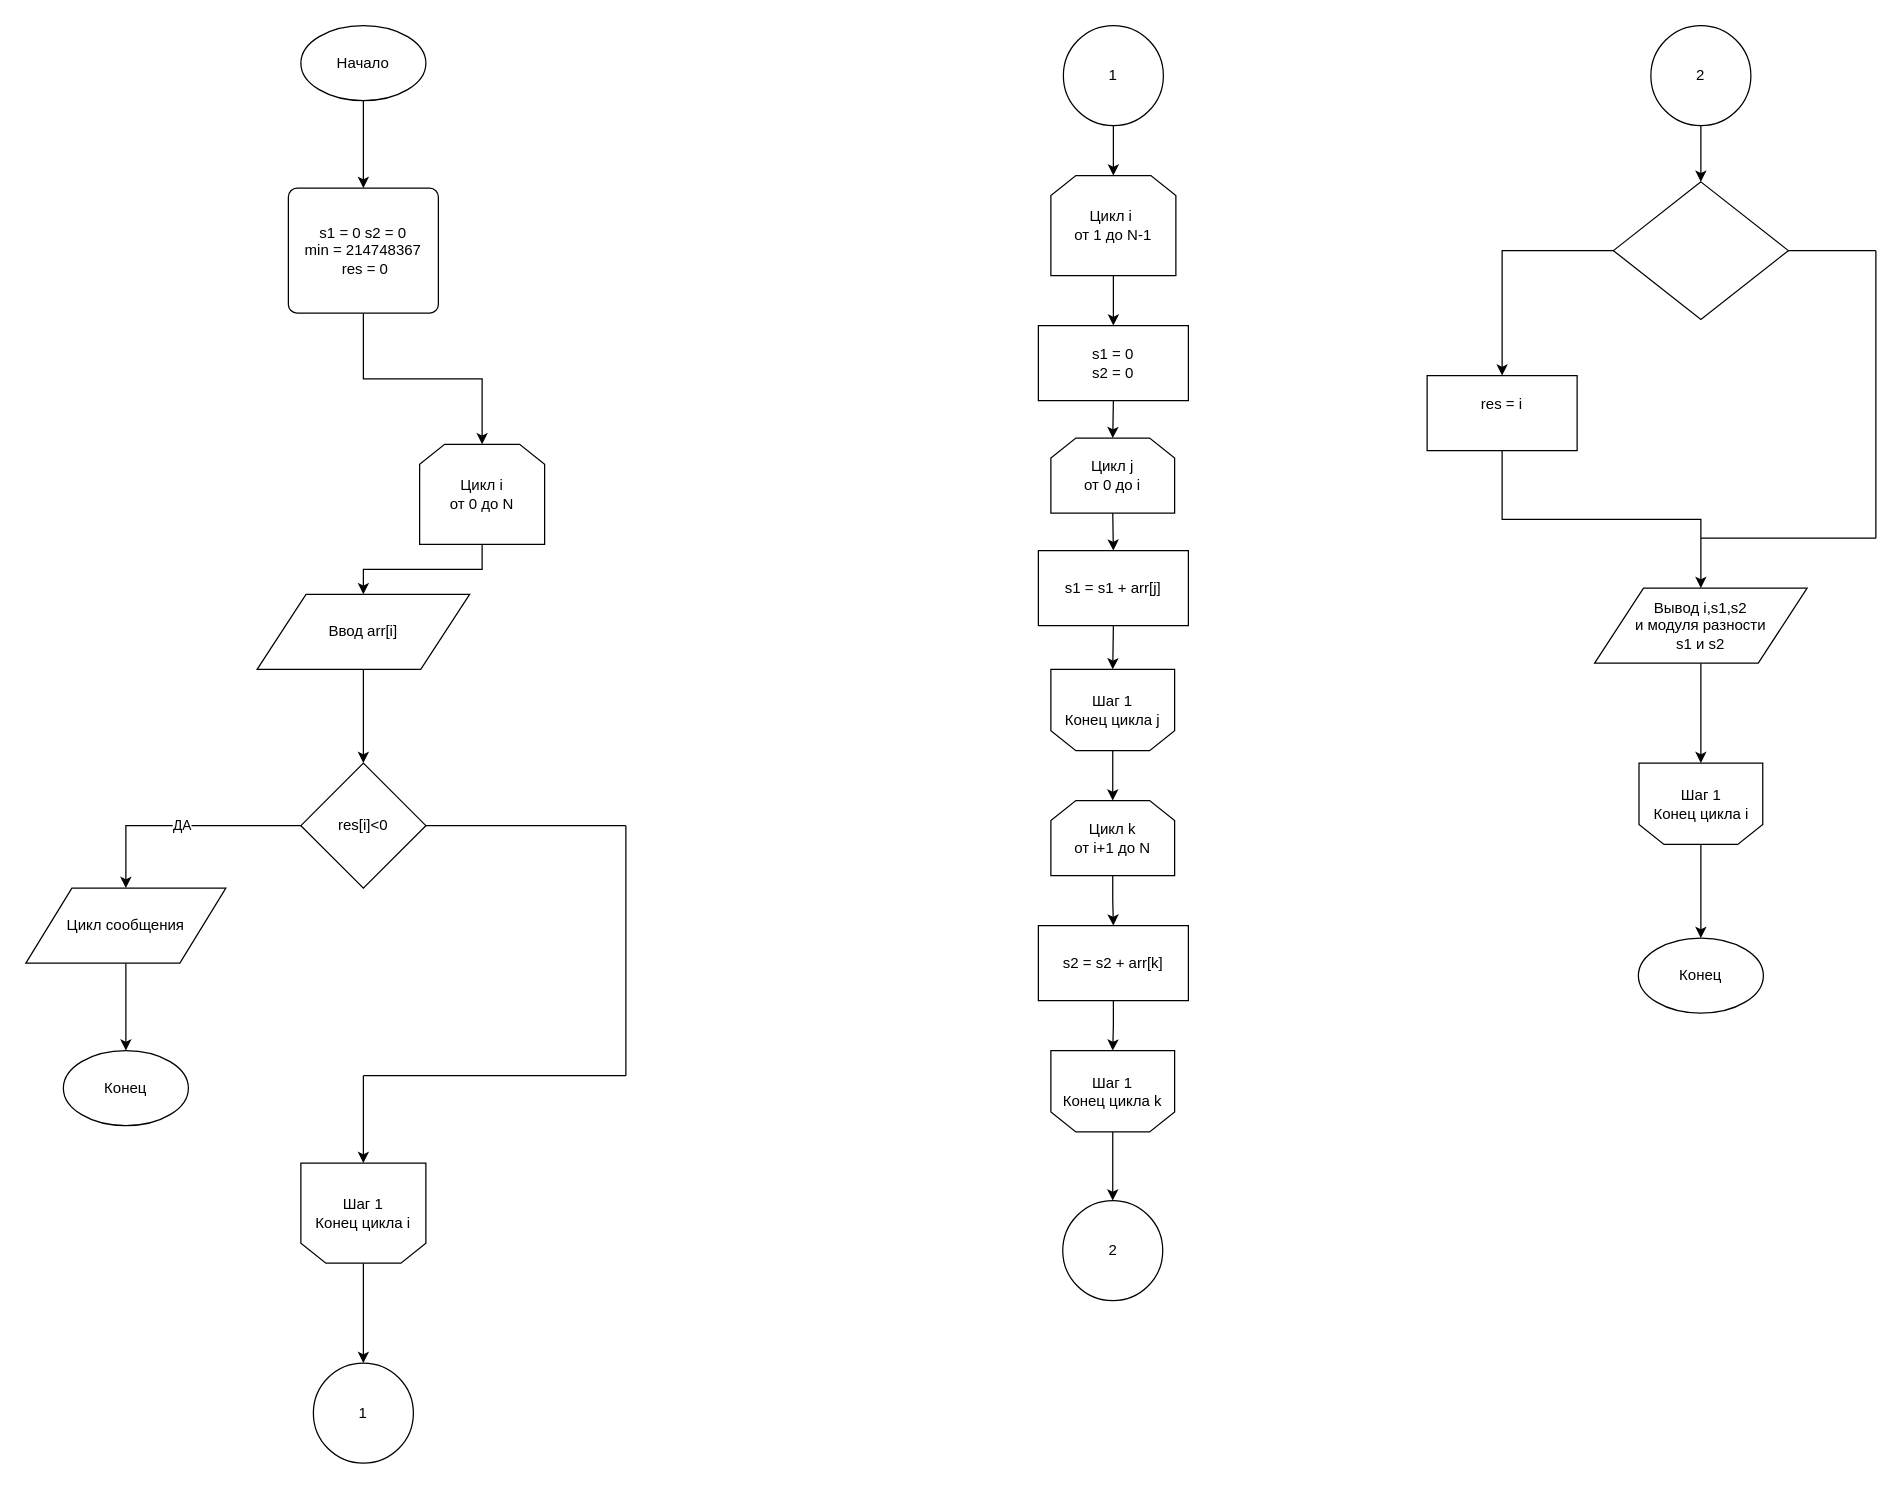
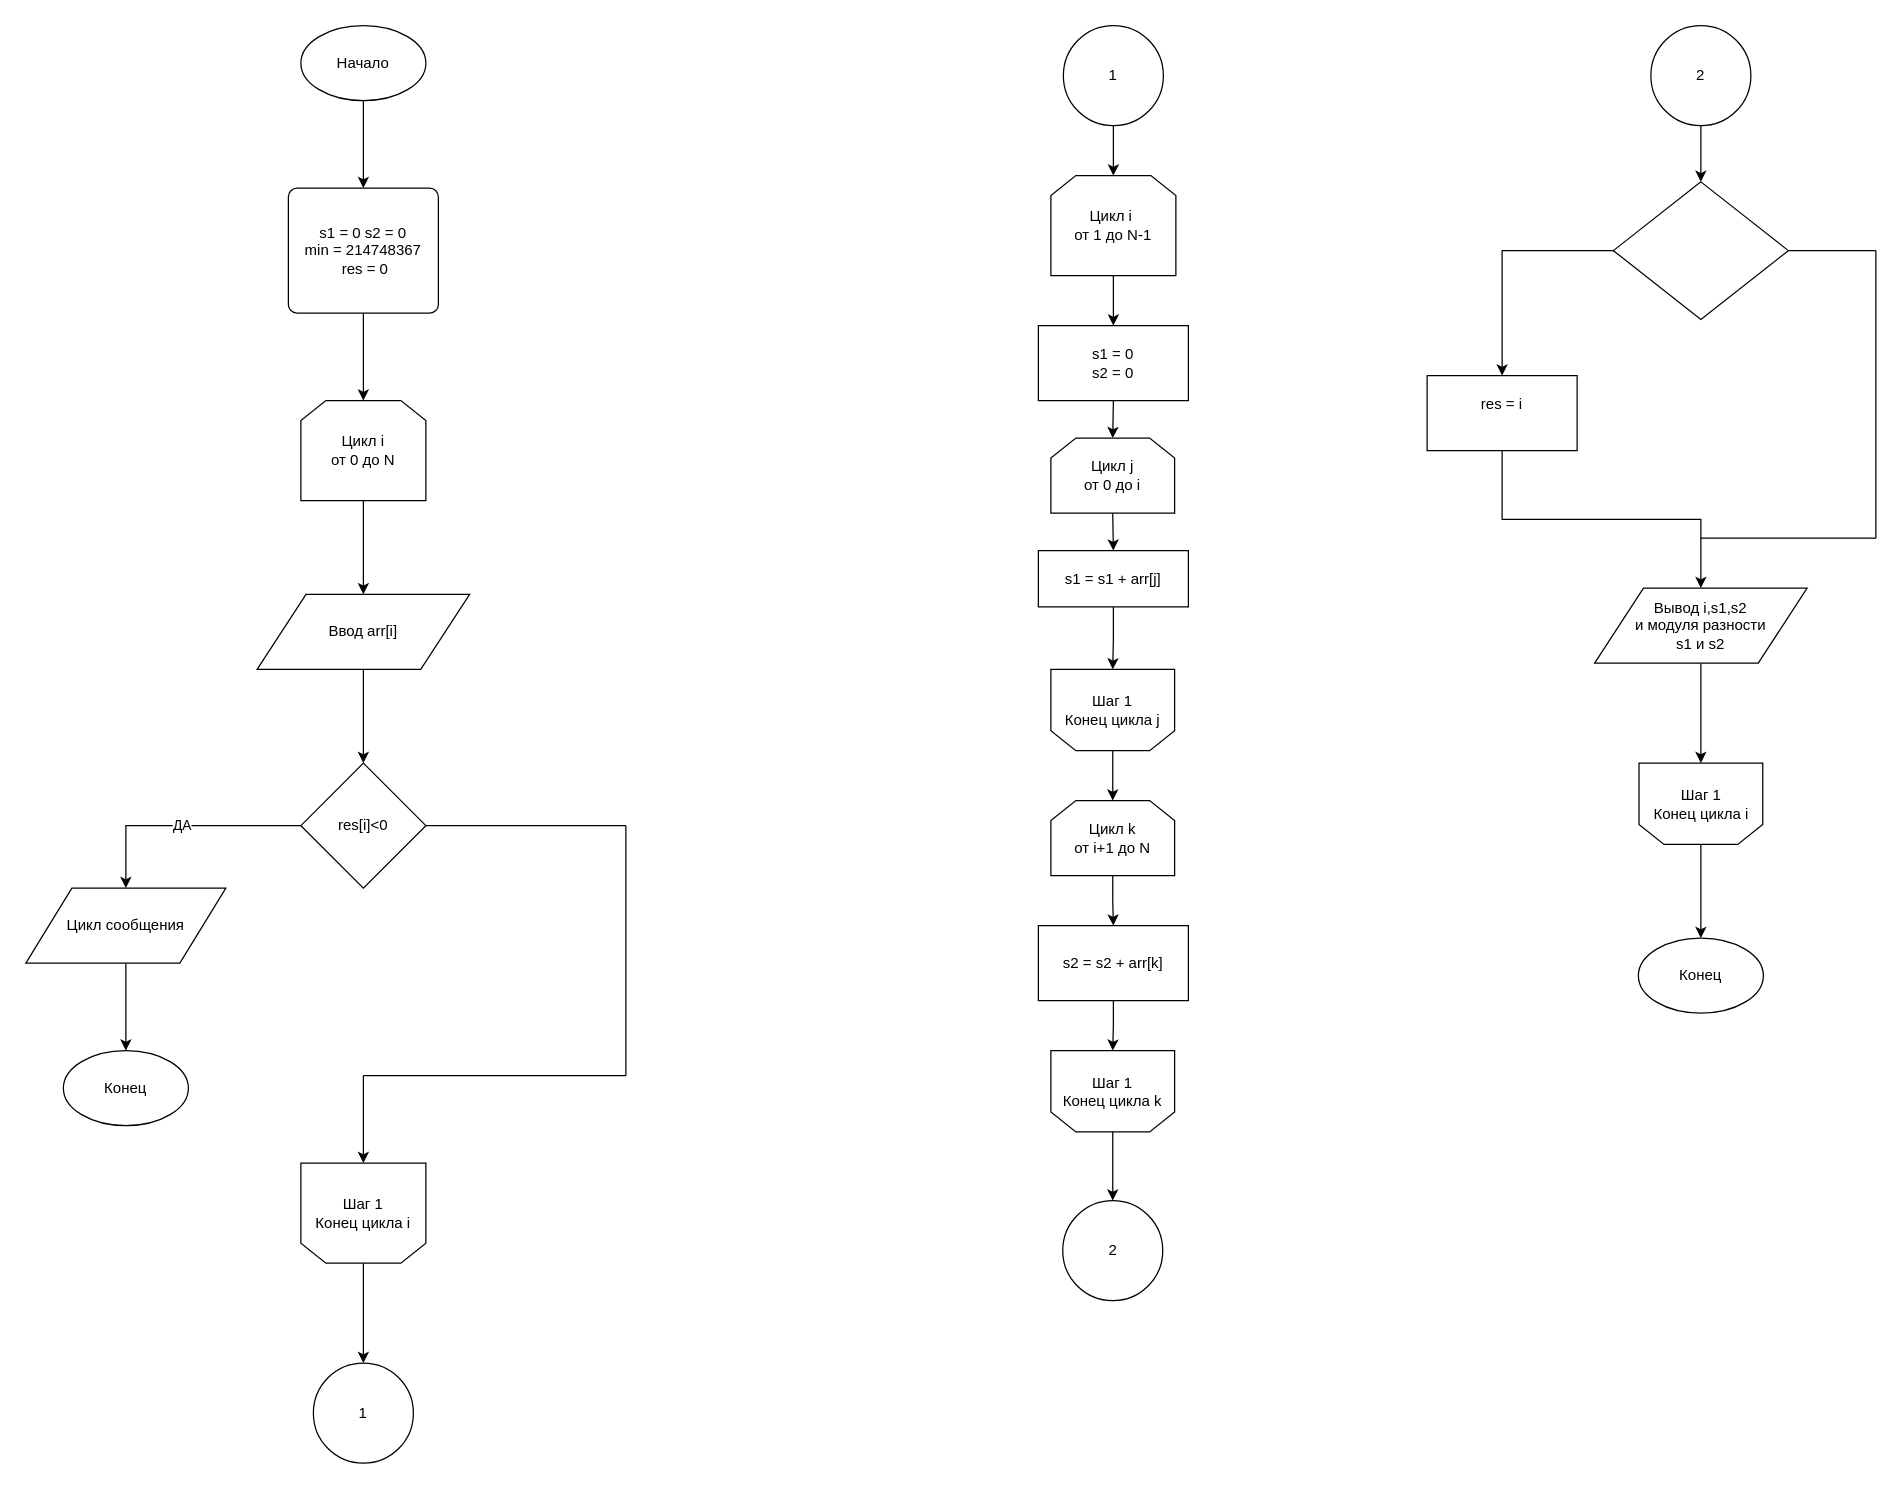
node "Цикл i от 0 до N": moved (482, 494) -> (363, 451)
node "s1 = s1 + arr[j]": size 150x75 -> 150x56
